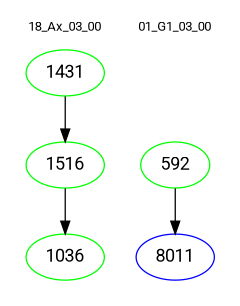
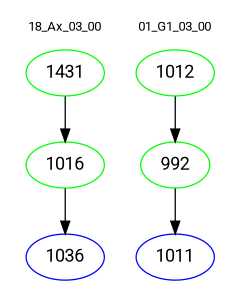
node "1012": added
node "1516": label "1516" -> "1016"
node "592": label "592" -> "992"
node "1036": color green -> blue
node "8011": label "8011" -> "1011"
